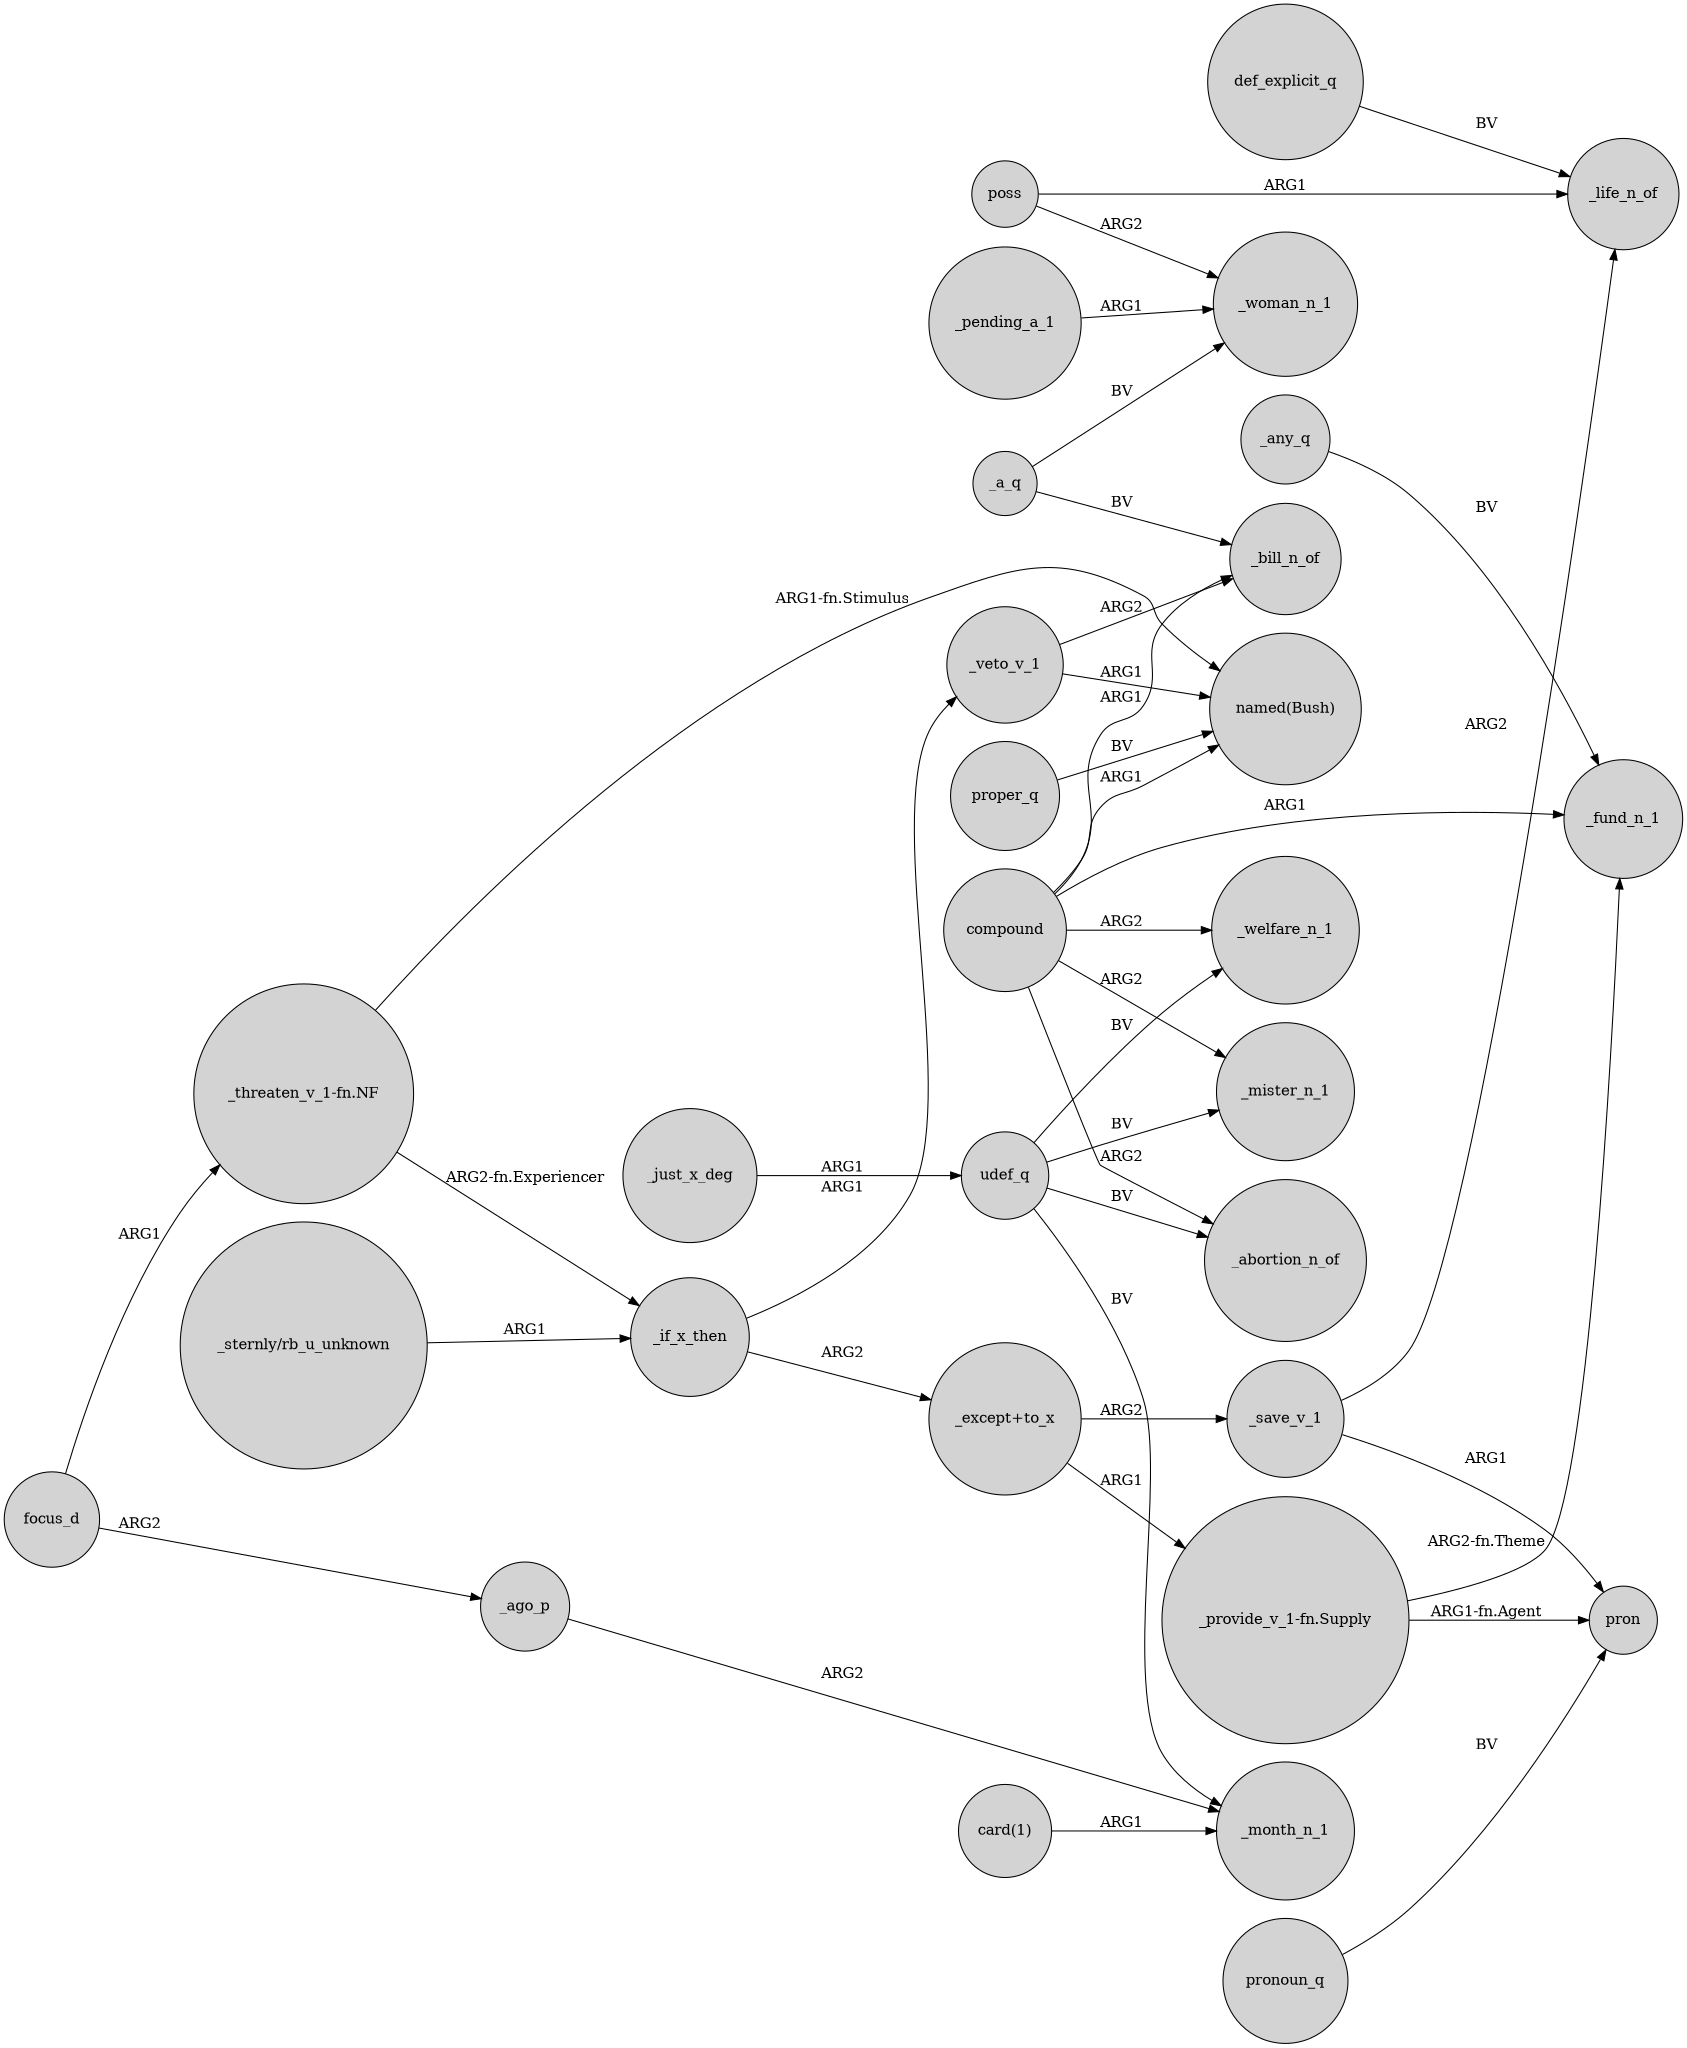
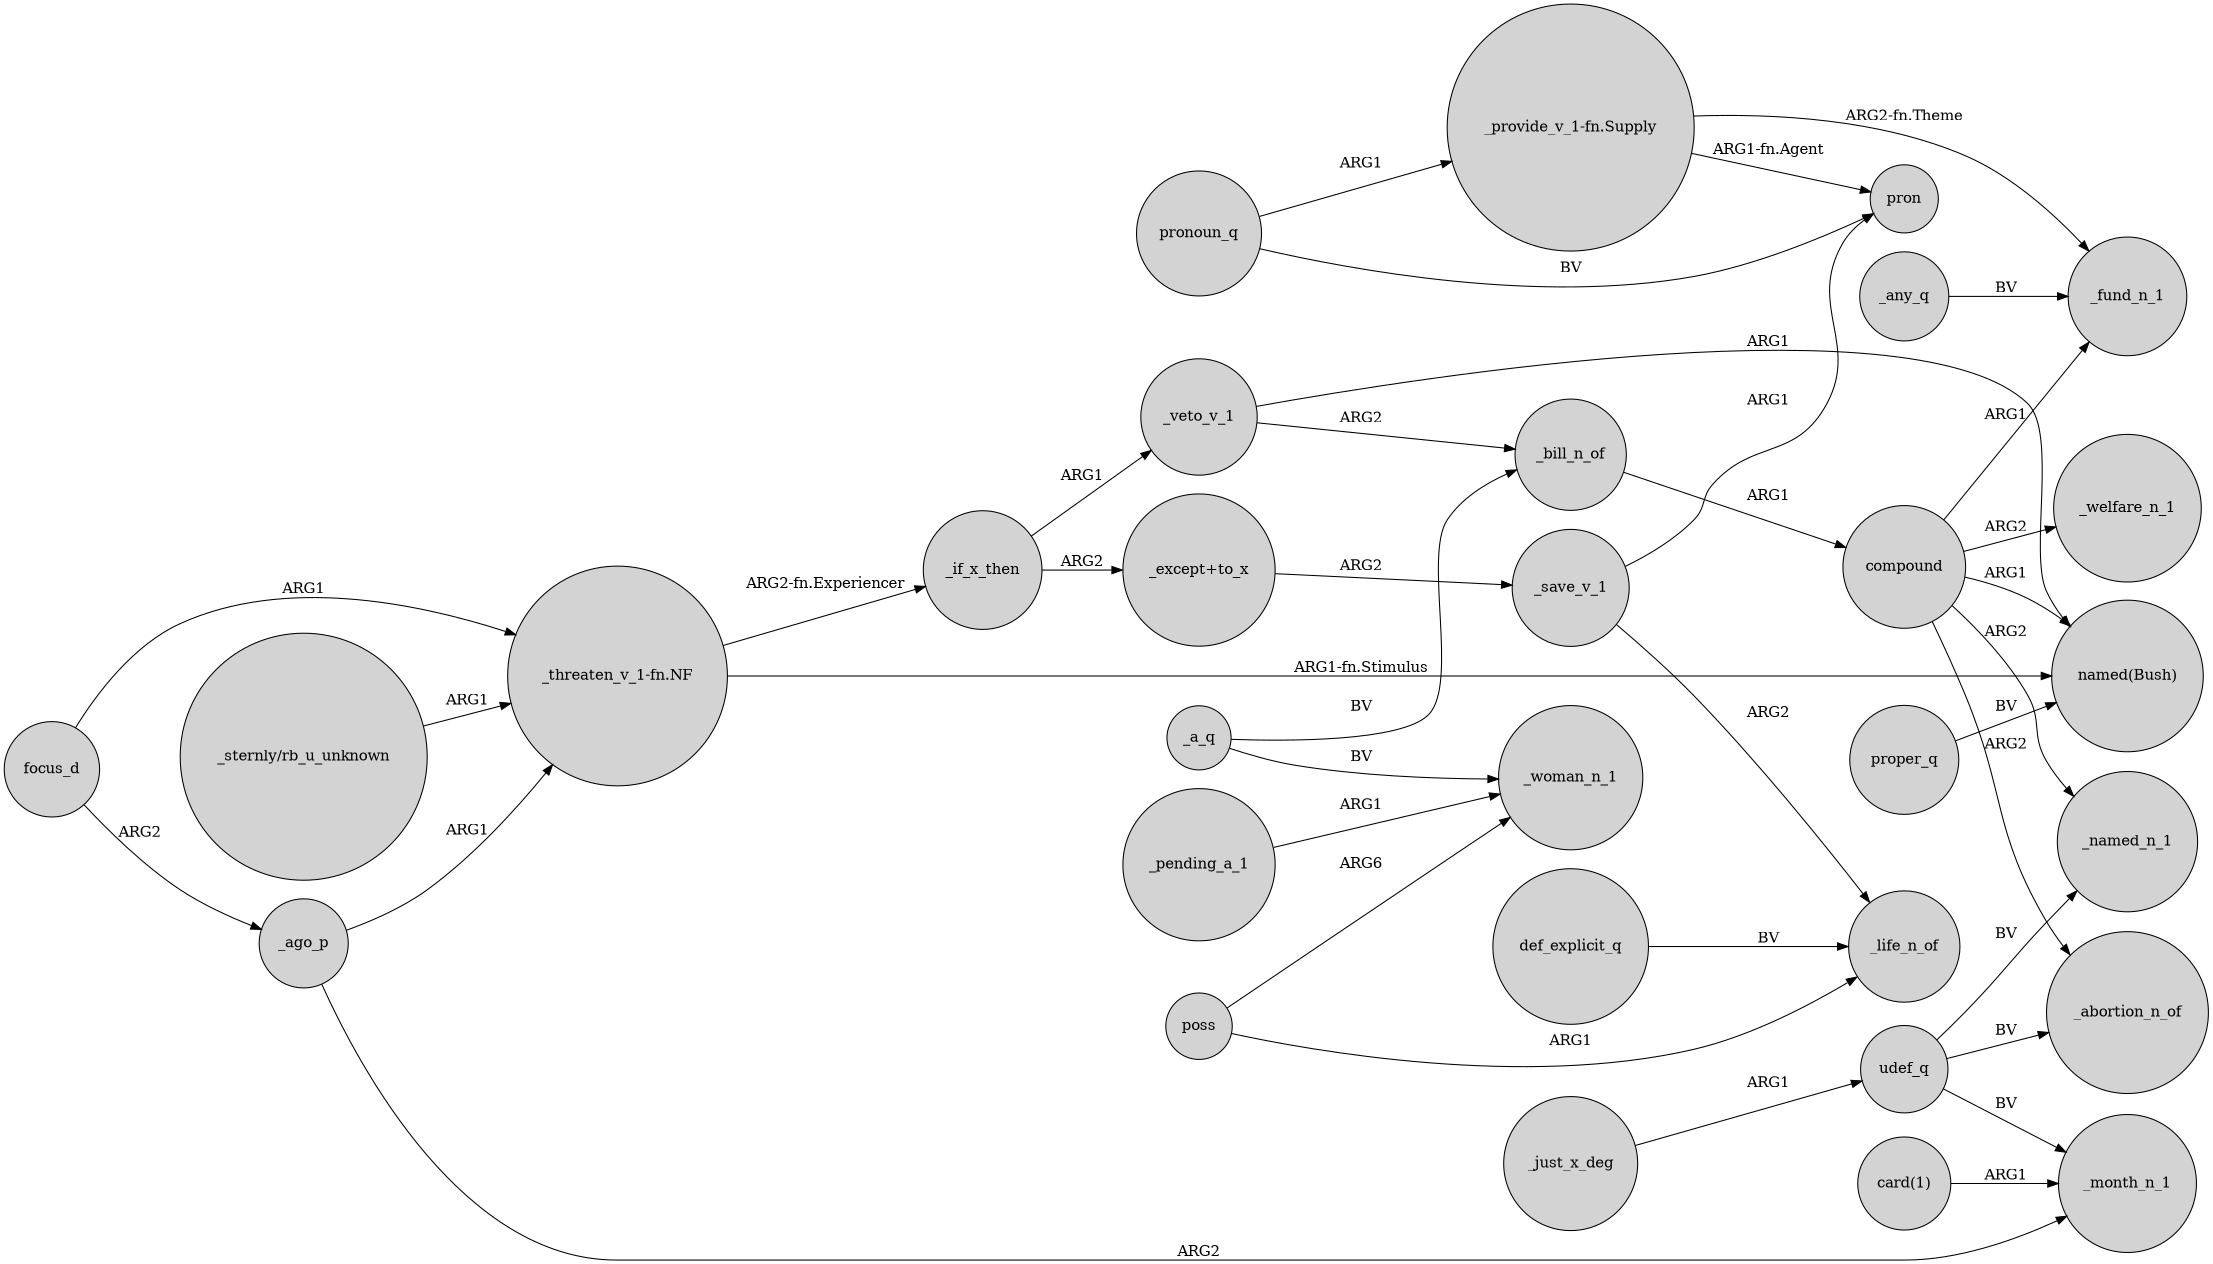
edge "poss" -> "_woman_n_1": label "ARG2" -> "ARG6"
edge "compound" -> "_bill_n_of": reversed
edge "_ago_p" -> "_threaten_v_1-fn.NF": added, label "ARG1"
edge "udef_q" -> "_welfare_n_1": removed, label "BV"
node "_mister_n_1": label "_mister_n_1" -> "_named_n_1"
edge "_sternly/rb_u_unknown" -> "_if_x_then": now "_sternly/rb_u_unknown" -> "_threaten_v_1-fn.NF"
edge "_except+to_x" -> "_provide_v_1-fn.Supply": now "pronoun_q" -> "_provide_v_1-fn.Supply"
